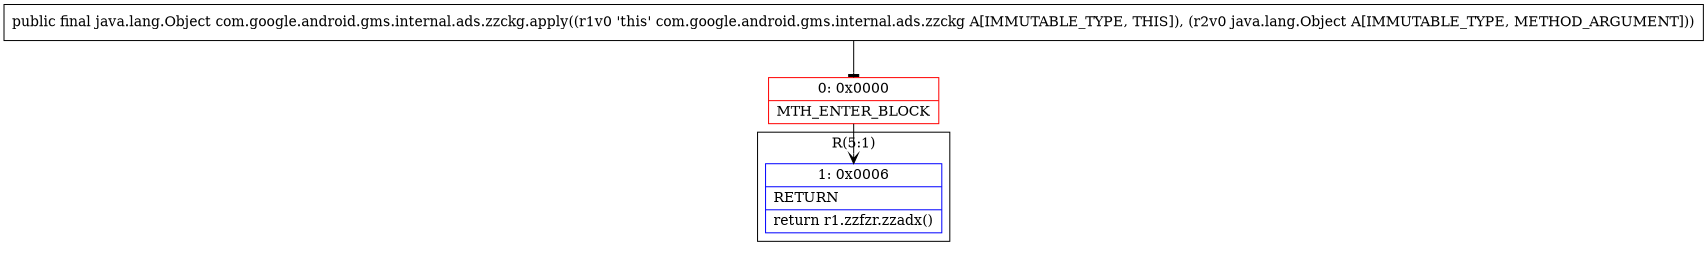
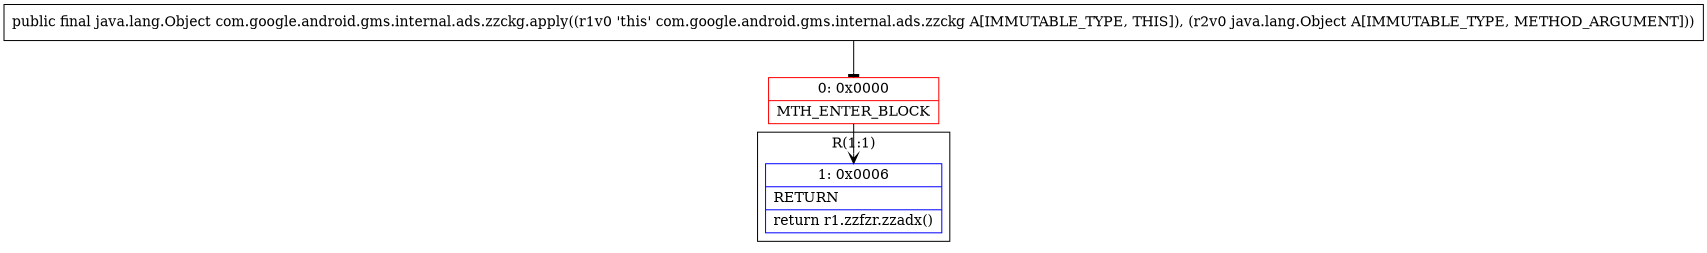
cluster "R(5:1)": label "R(5:1)" -> "R(1:1)"
